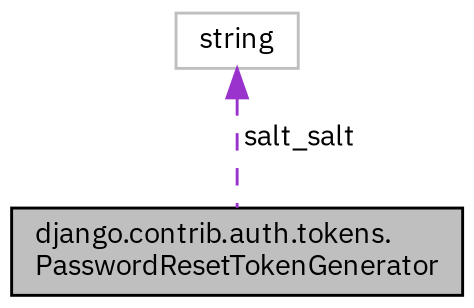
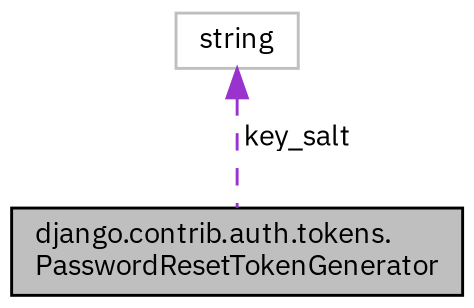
edge "django.contrib.auth.tokens. PasswordResetTokenGenerator" -> "string": label " salt_salt" -> " key_salt"
